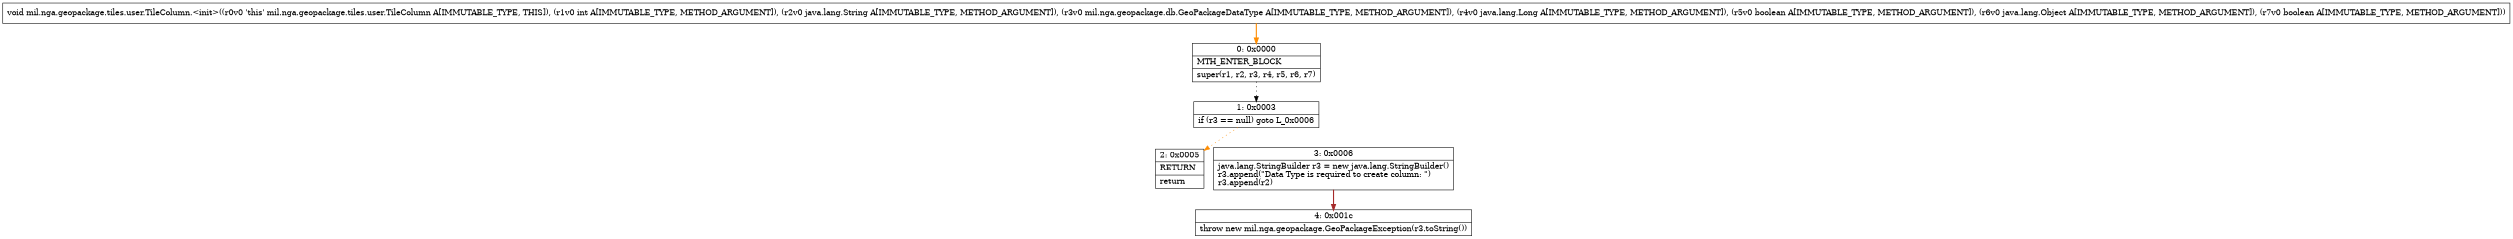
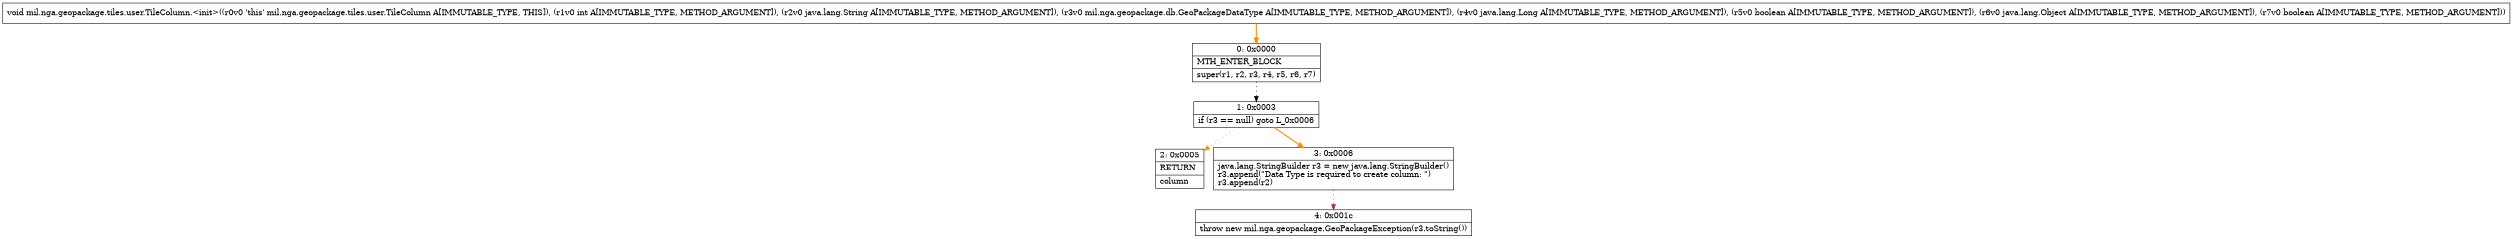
edge "1: 0x0003" -> "3: 0x0006": added
node "2: 0x0005": text "return" -> "column"
edge "3: 0x0006" -> "4: 0x001c": style bold -> dotted
